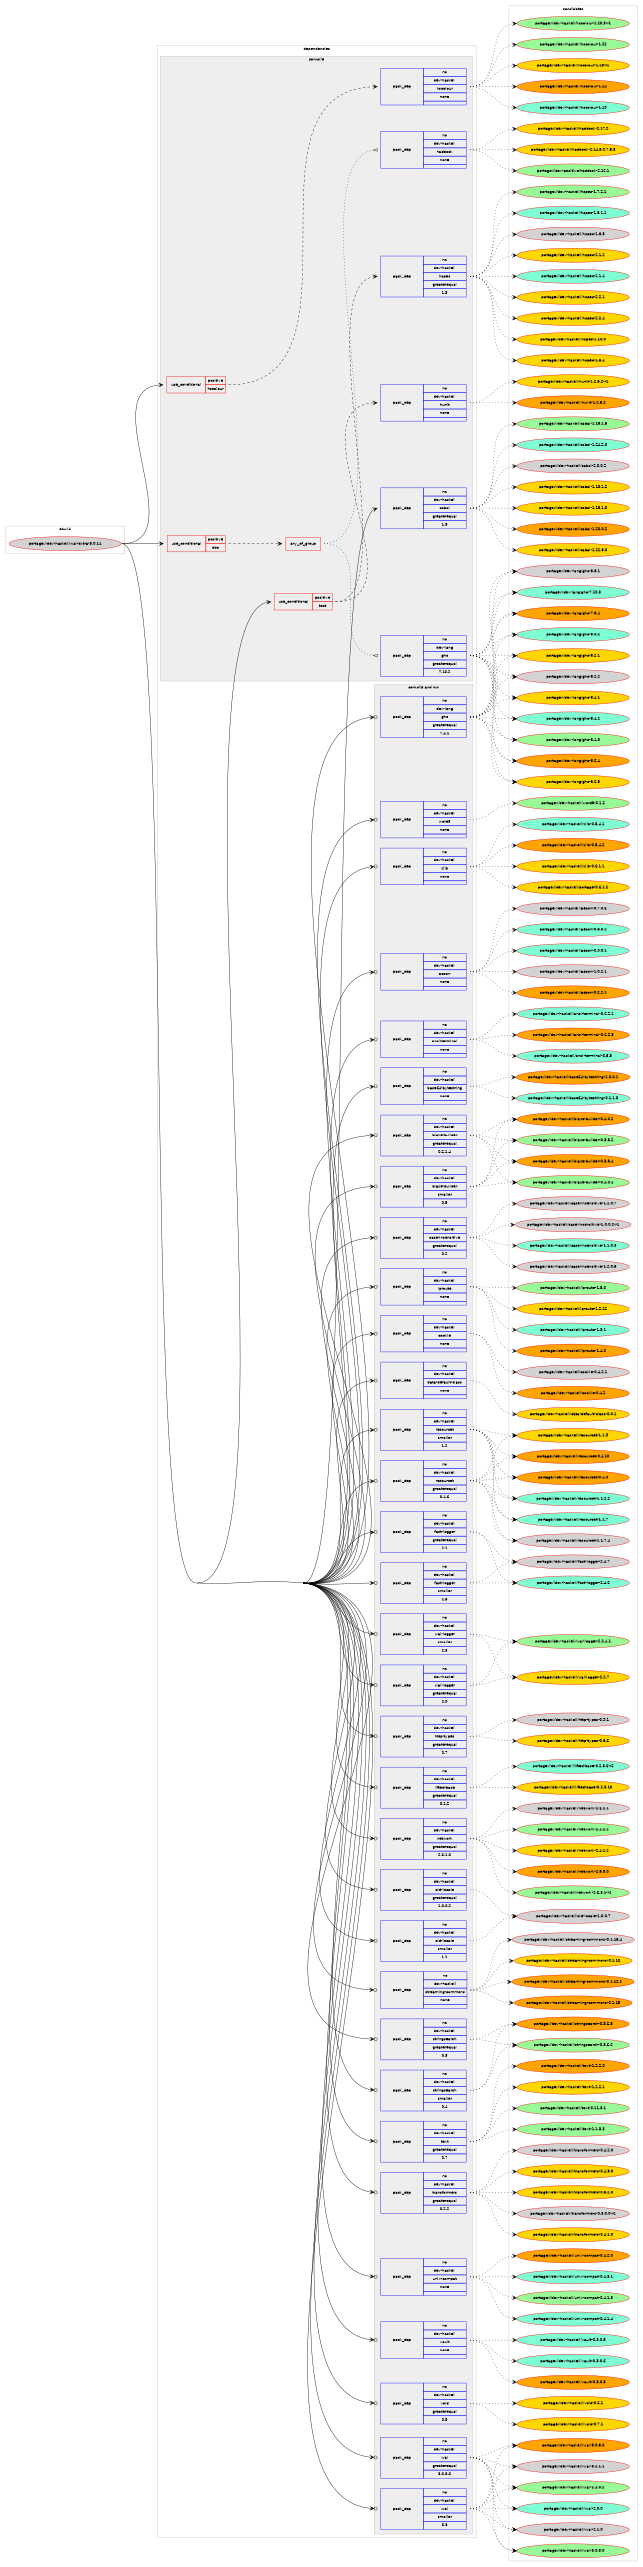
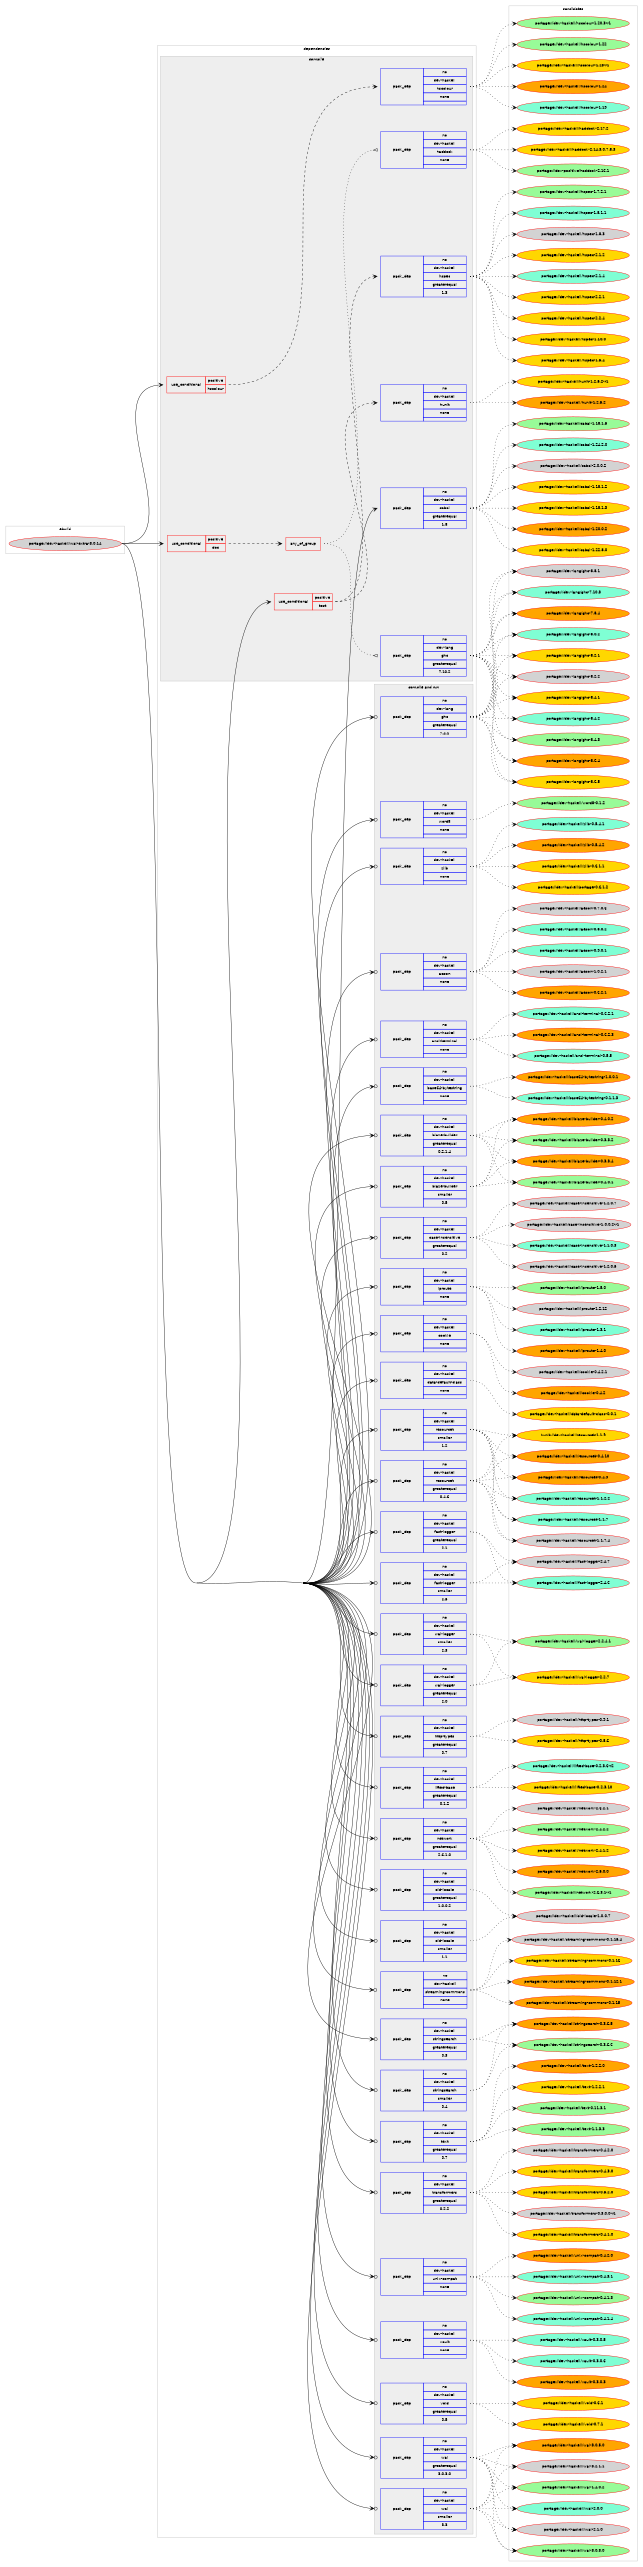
node "portage://dev-haskell/iproute-1.2.12": fillcolor gold -> lightgrey
node "portage://dev-haskell/resourcet-1.1.9": label "portage://dev-haskell/resourcet-1.1.9" -> "hunit://dev-haskell/resourcet-1.1.9"
